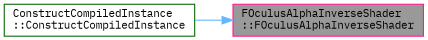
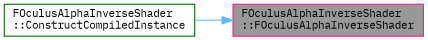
node "ConstructCompiledInstance ::ConstructCompiledInstance": label "ConstructCompiledInstance ::ConstructCompiledInstance" -> "FOculusAlphaInverseShader ::ConstructCompiledInstance"
